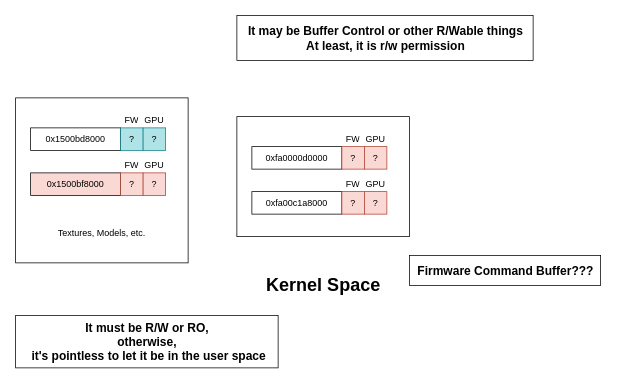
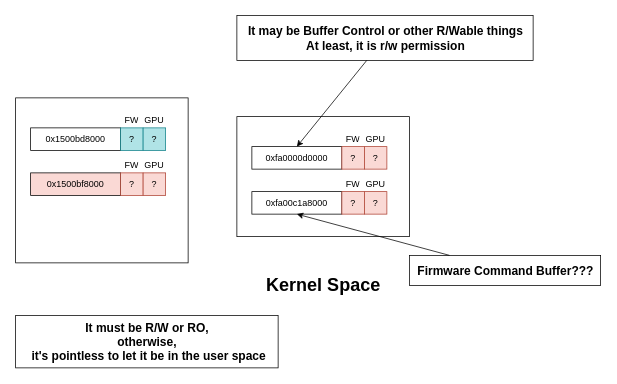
edge "It may be Buffer Control or other R/Wable things At least, it is r/w permission" -> "0xfa0000d0000": added
node "Textures, Models, etc.": removed
edge "Firmware Command Buffer???" -> "0xfa00c1a8000": added
